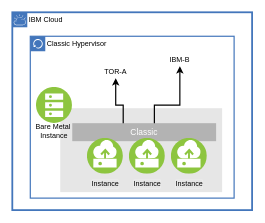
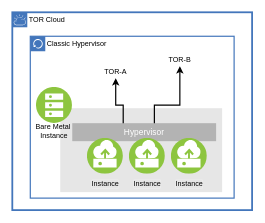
node "IBM Cloud": label "IBM Cloud" -> "TOR Cloud"
node "IBM-B": label "IBM-B" -> "TOR-B"
node "Classic": label "Classic" -> "Hypervisor"
